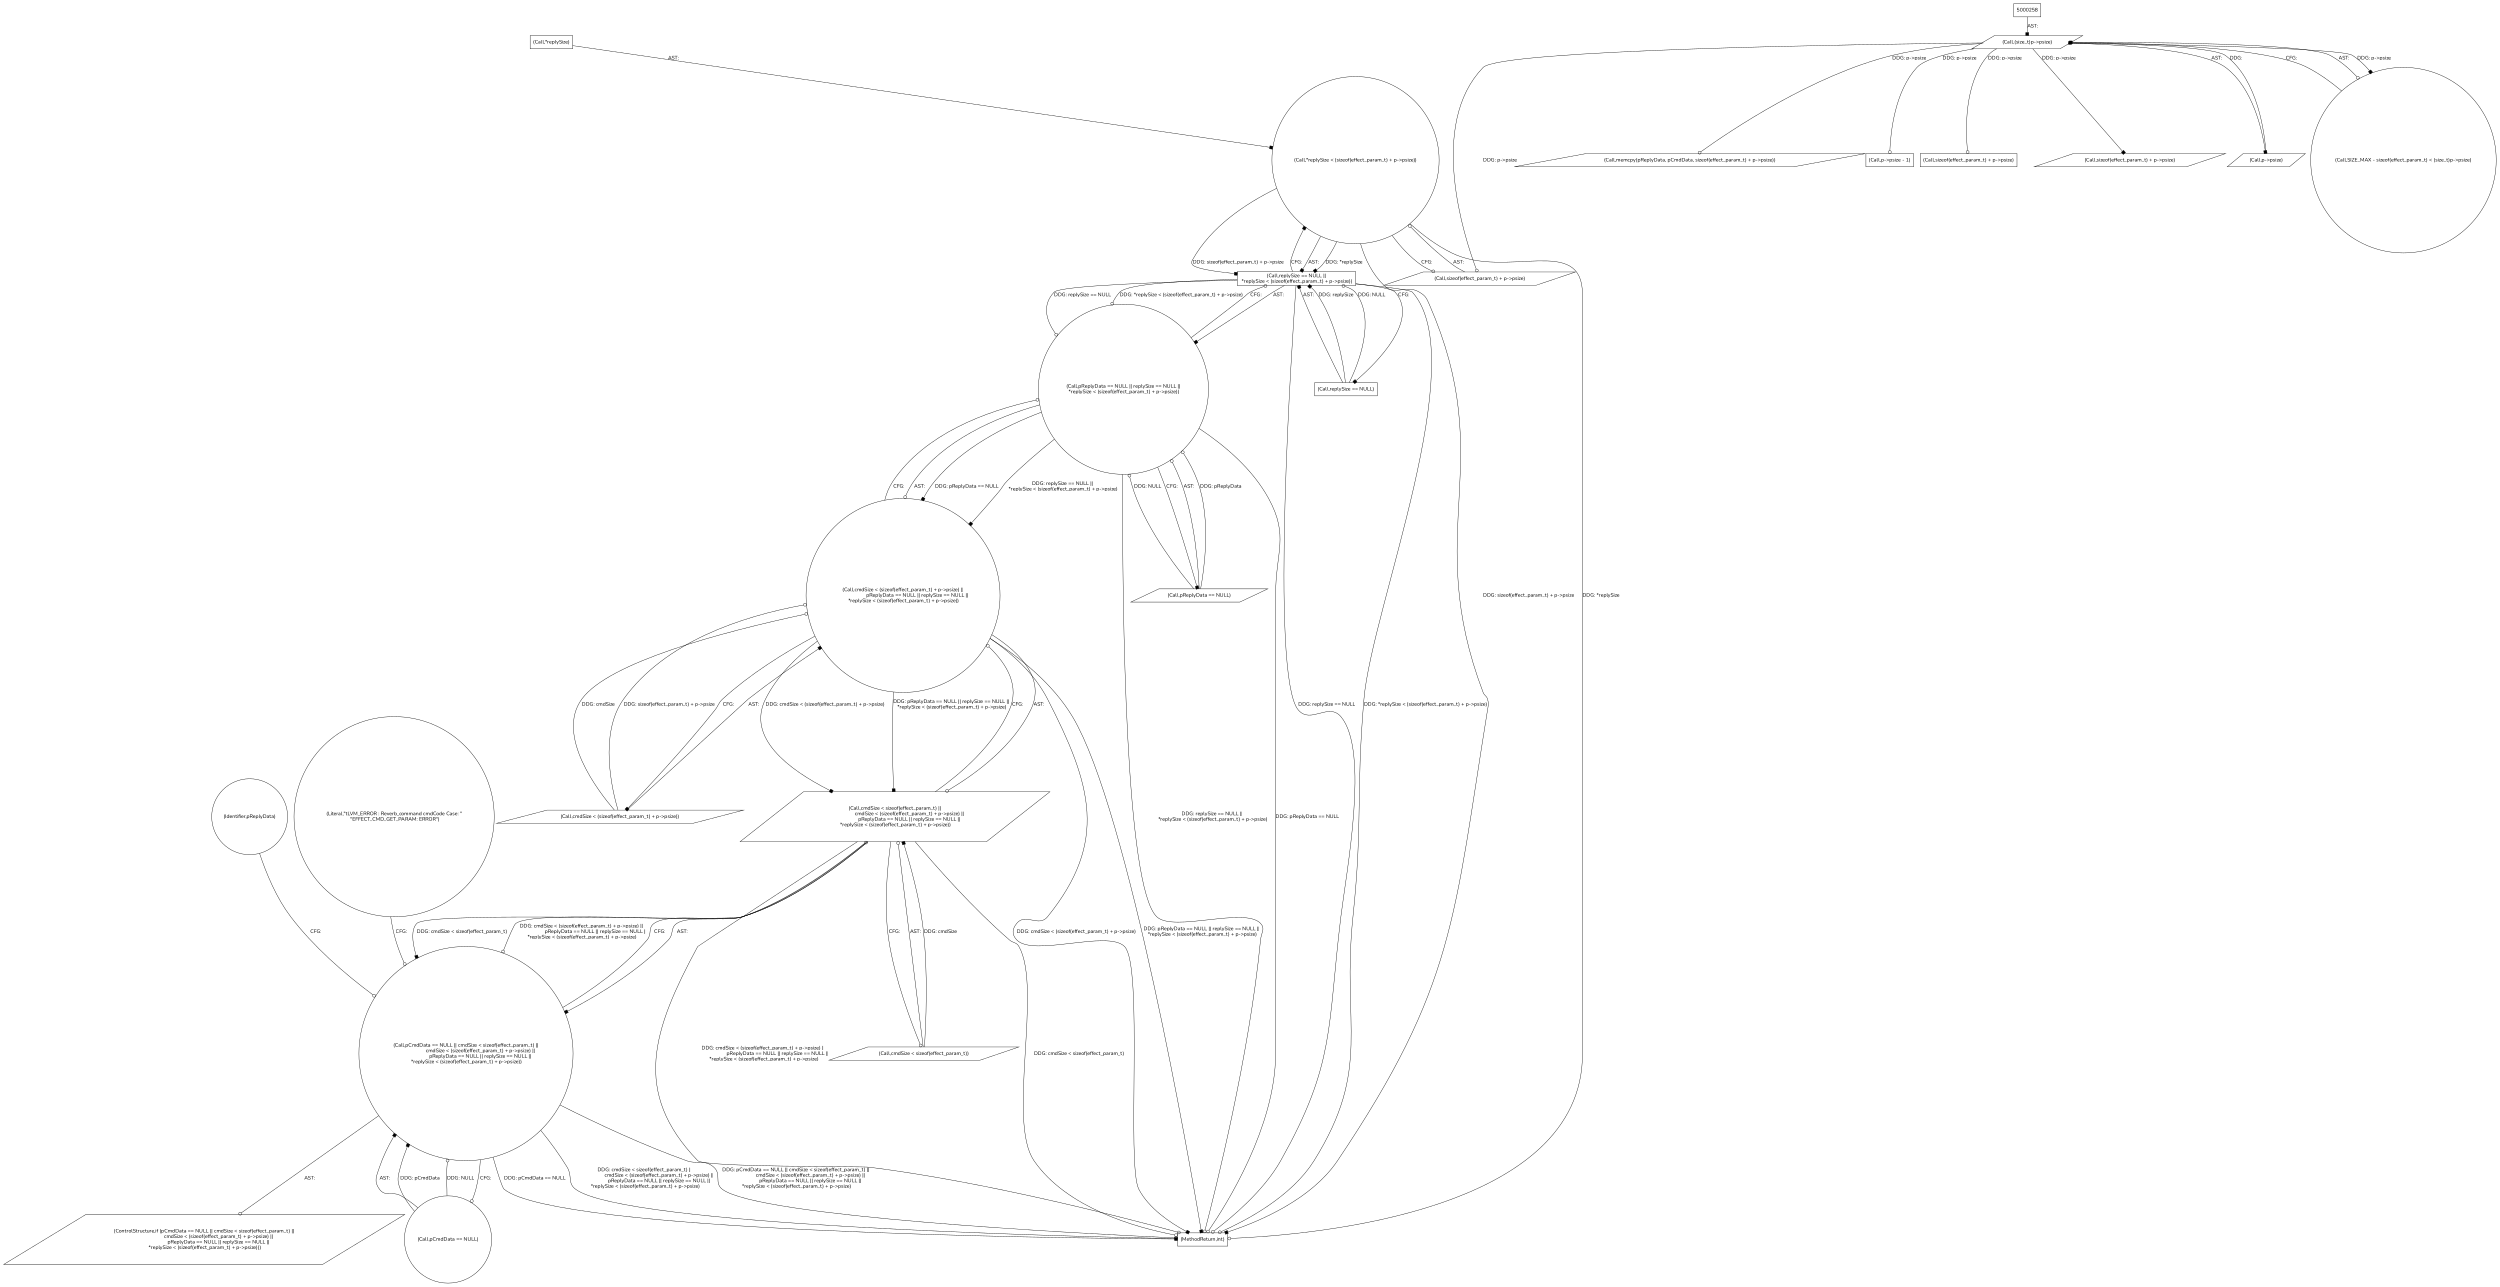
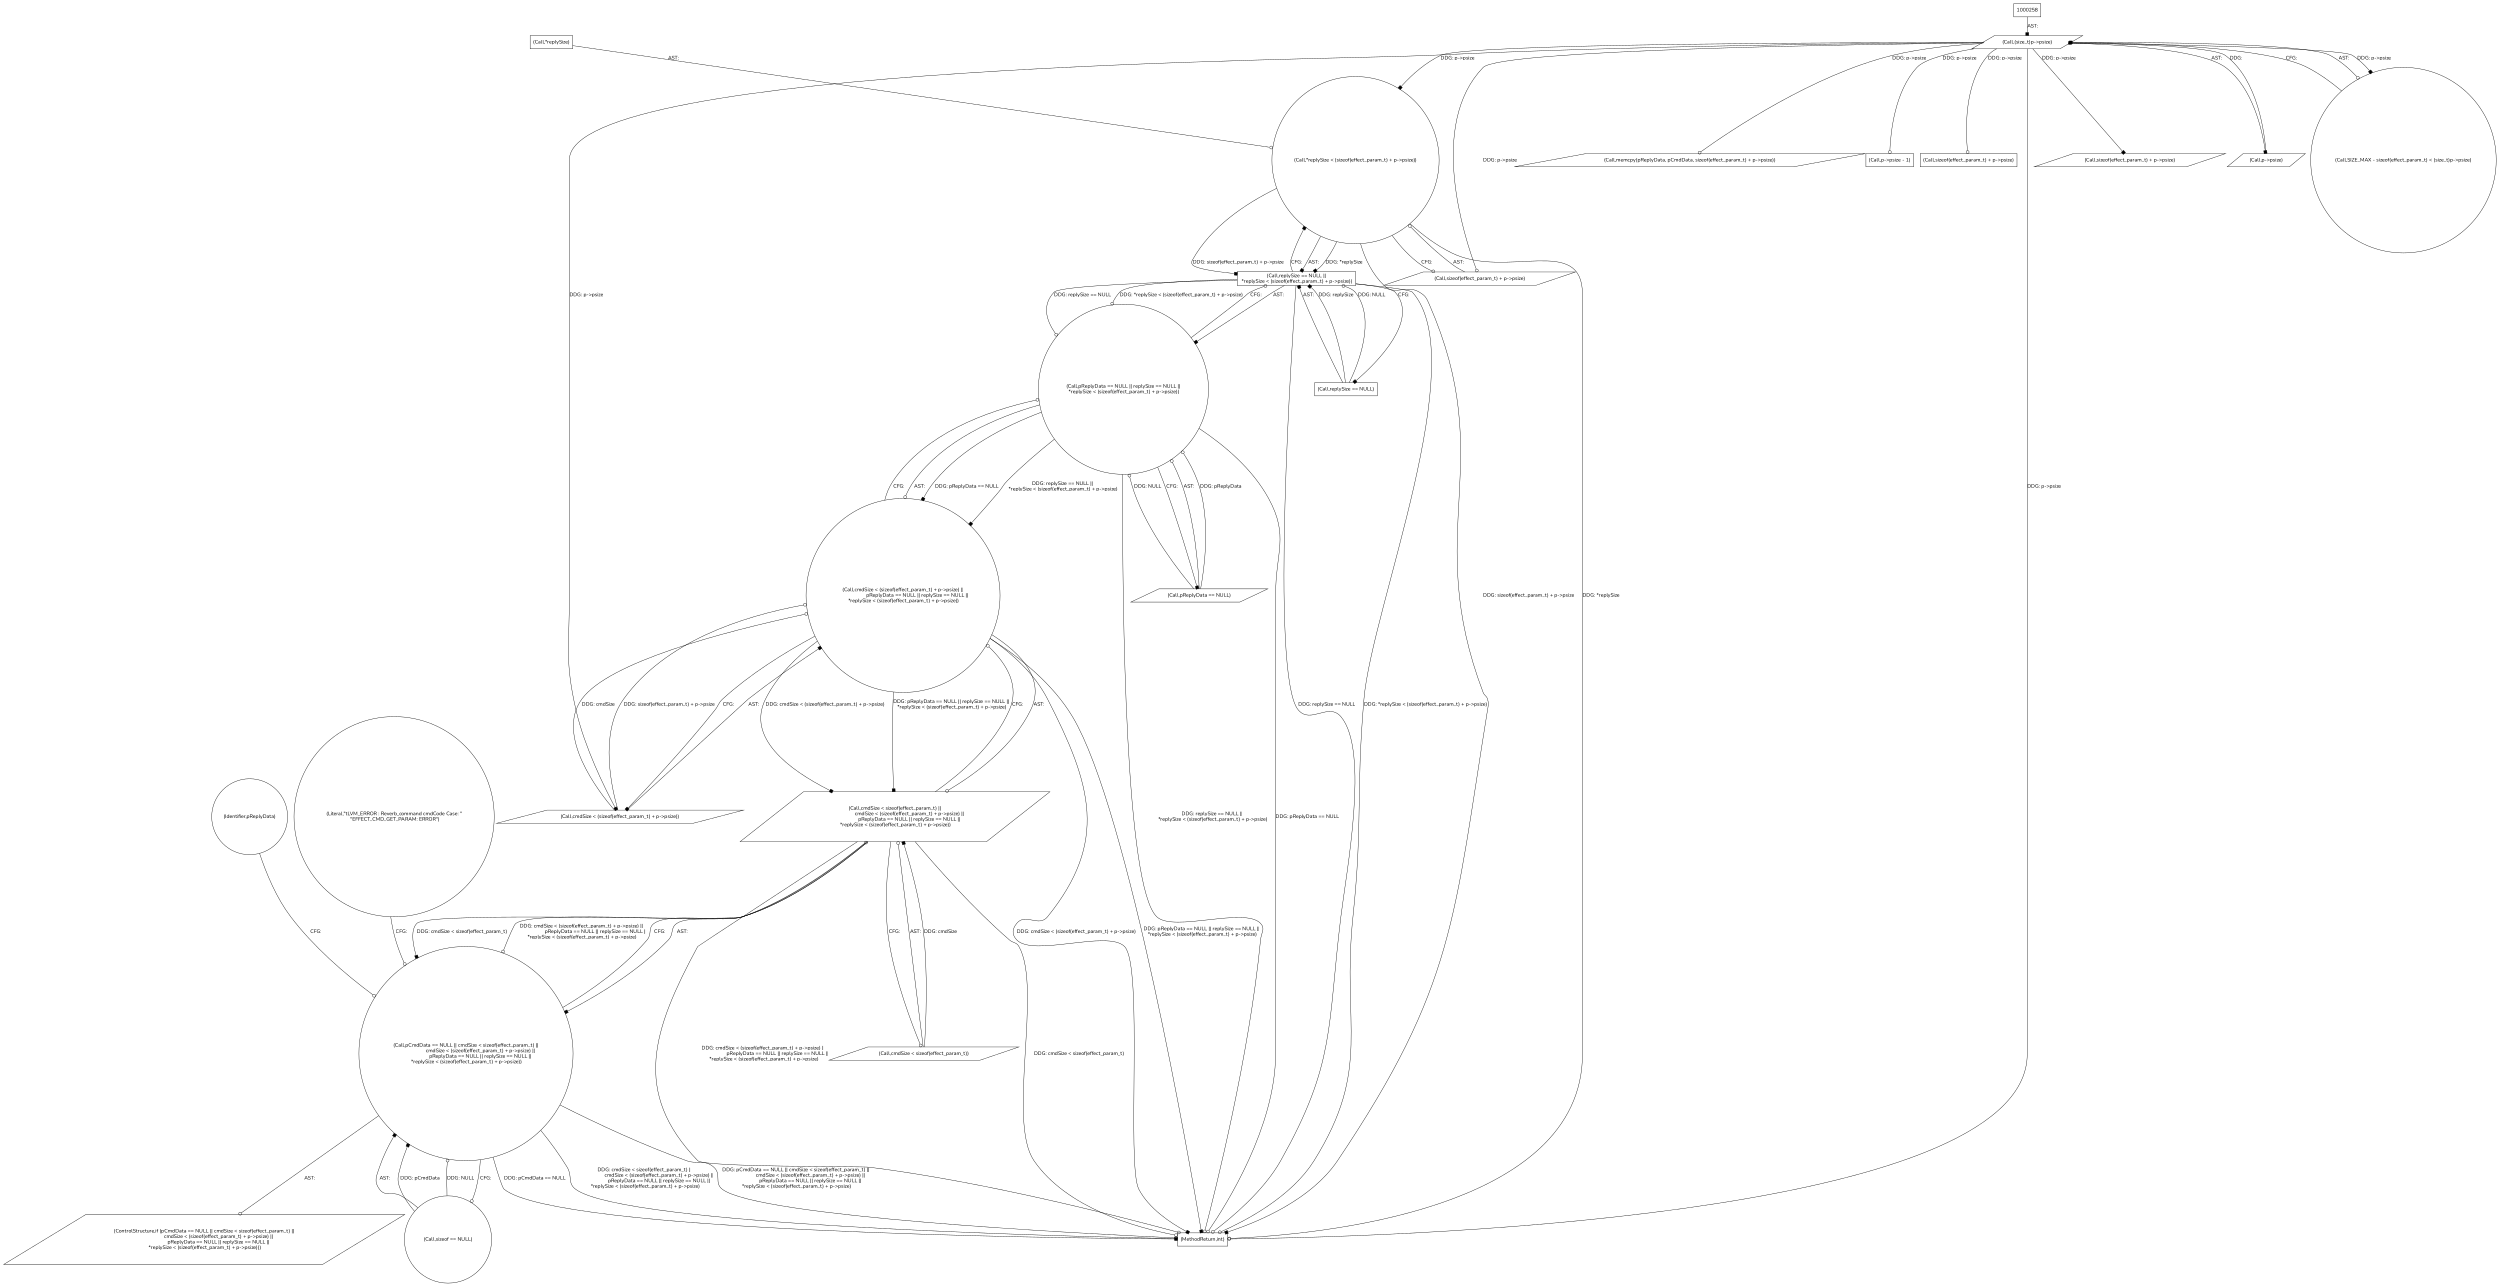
node "5000258": label "5000258" -> "1000258"
edge "(Call,(size_t)p->psize)" -> "(Call,*replySize < (sizeof(effect_param_t) + p->psize))": added, label "DDG: p->psize"
edge "(Call,(size_t)p->psize)" -> "(Call,cmdSize < (sizeof(effect_param_t) + p->psize))": added, label "DDG: p->psize"
edge "(Call,*replySize)" -> "(Call,*replySize < (sizeof(effect_param_t) + p->psize))": arrowhead box -> odot
edge "(Call,(size_t)p->psize)" -> "(MethodReturn,int)": added, label "DDG: p->psize"
node "(Call,pCmdData == NULL)": label "(Call,pCmdData == NULL)" -> "(Call,sizeof == NULL)"
